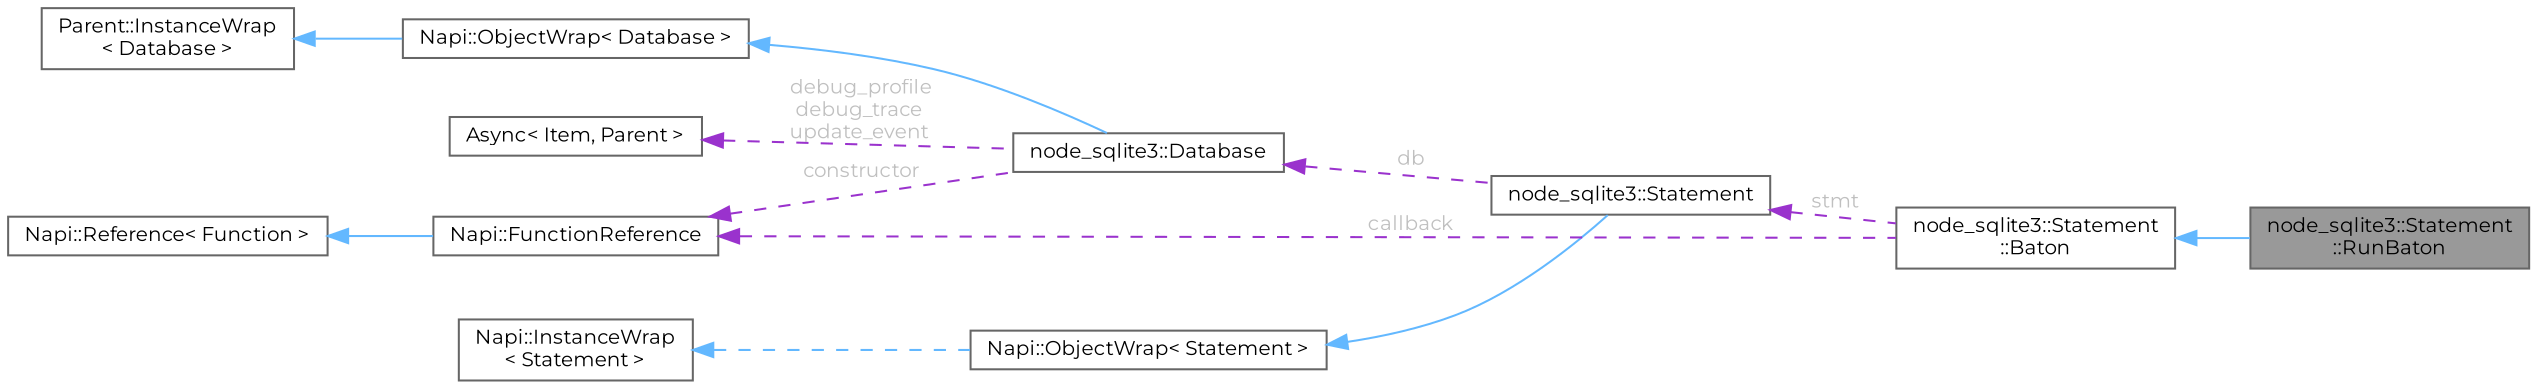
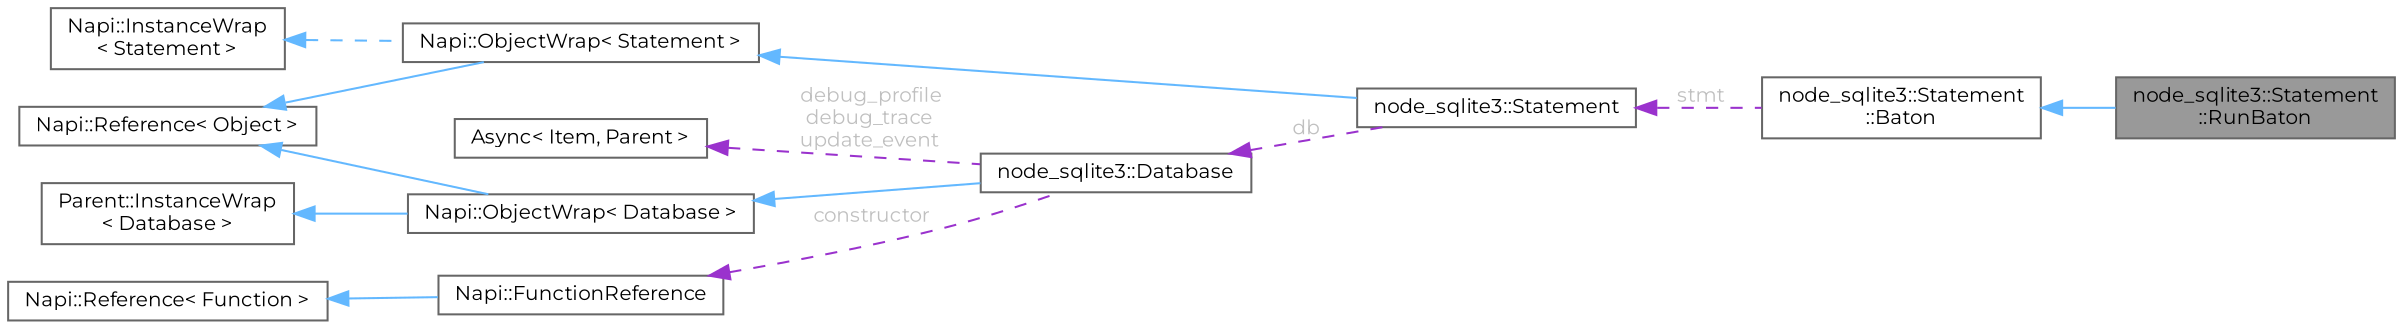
node "Napi::Reference< Object >": added
edge "node_sqlite3::Statement ::Baton" -> "Napi::FunctionReference": removed, label "callback"
